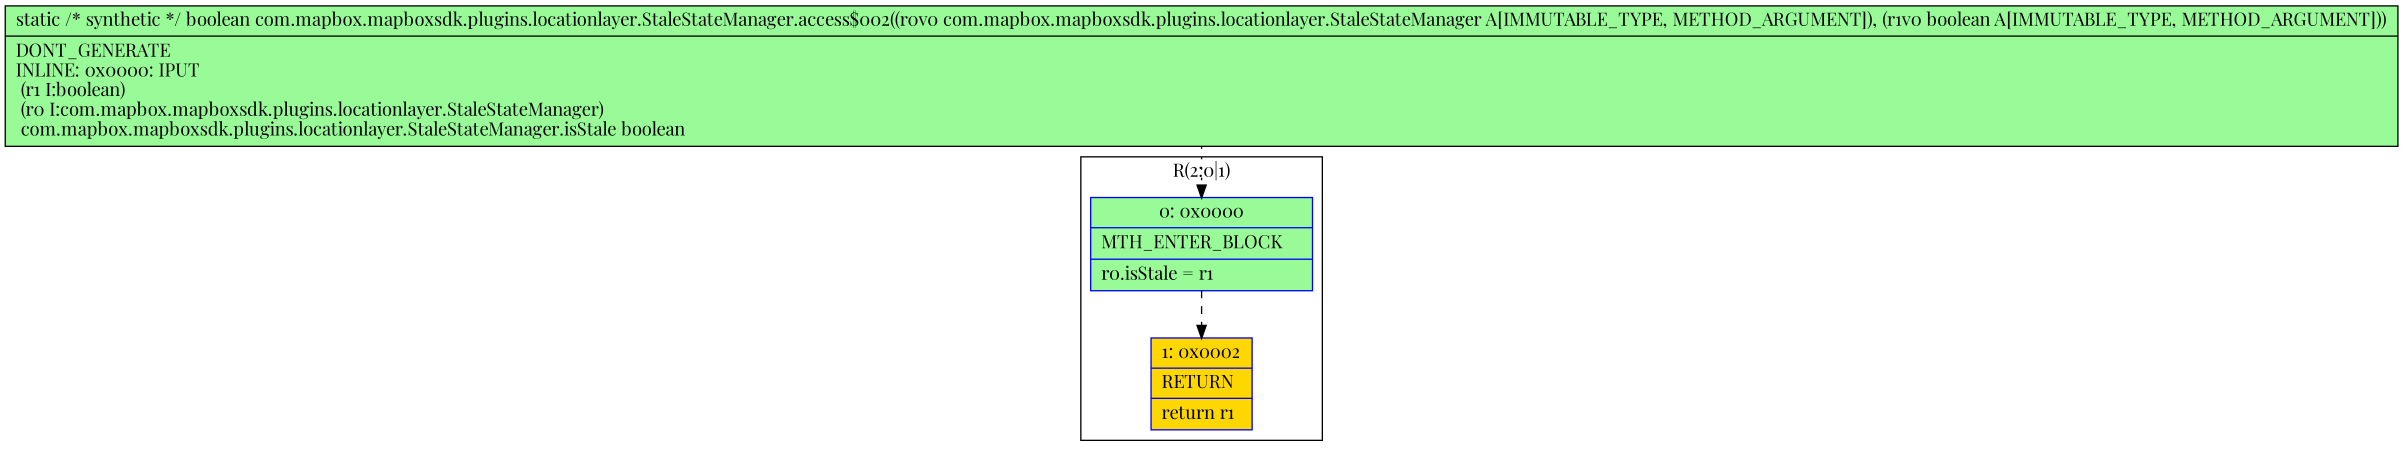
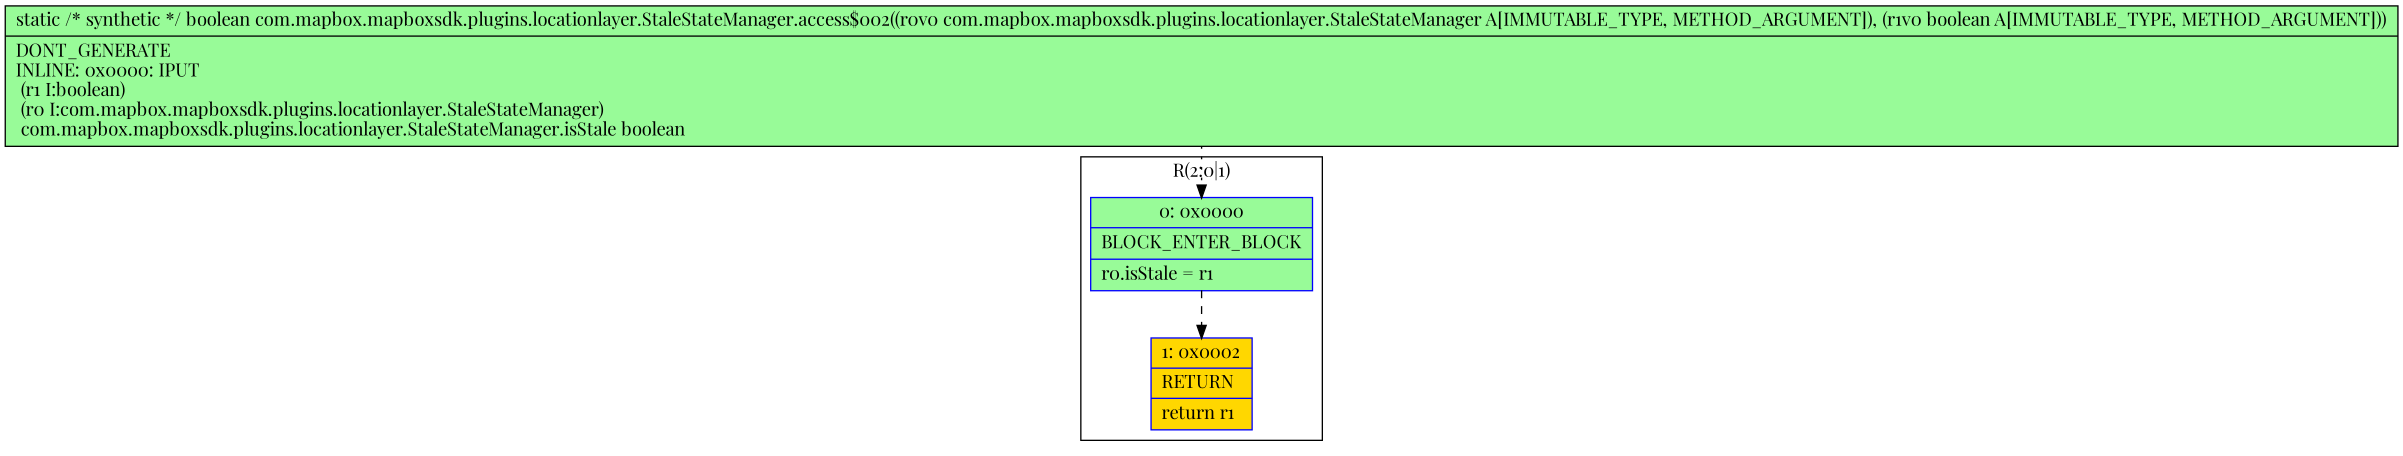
node "0: 0x0000": text "MTH_ENTER_BLOCK" -> "BLOCK_ENTER_BLOCK"
